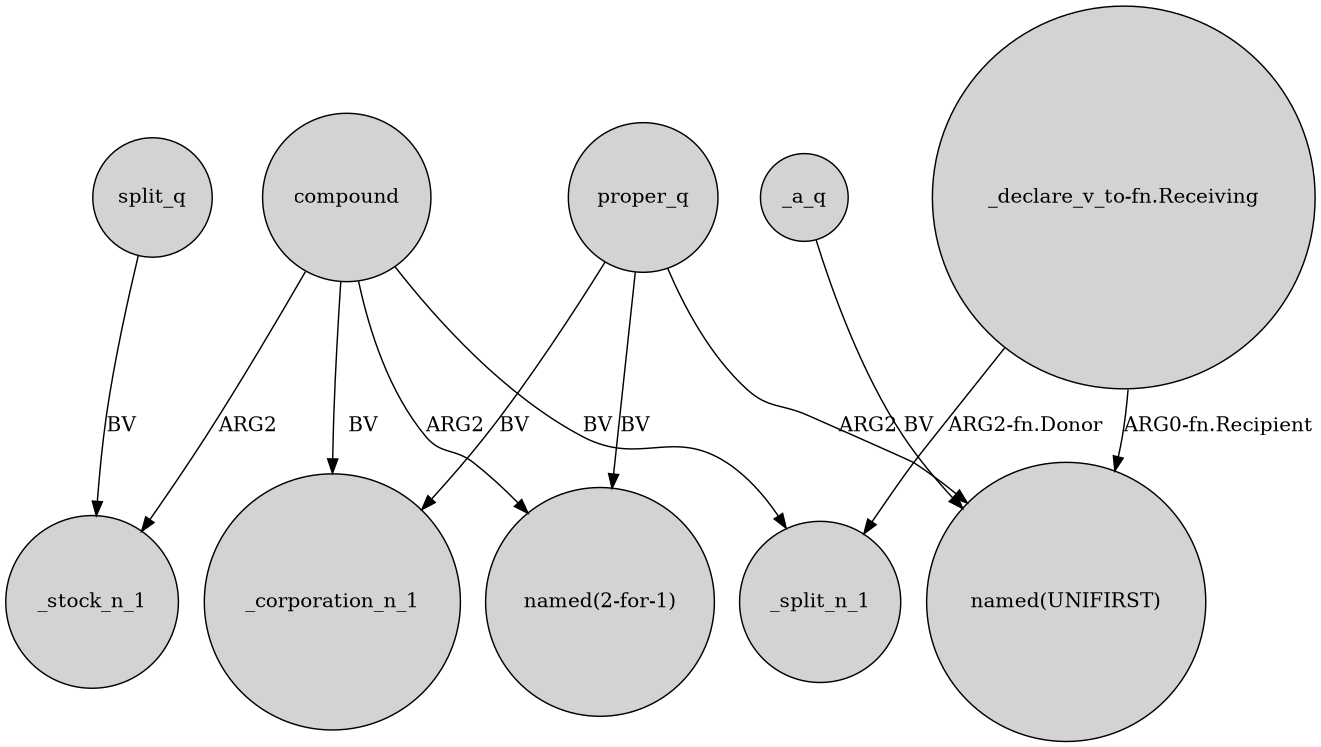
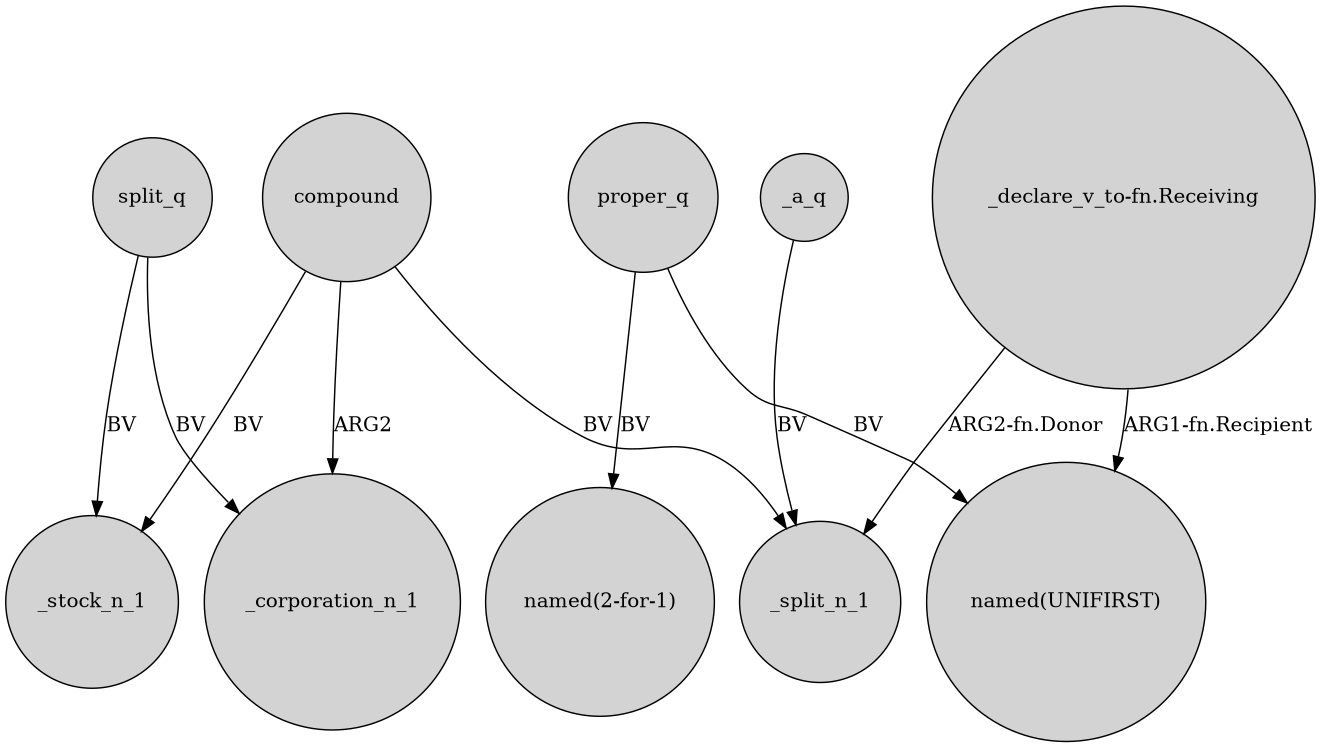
edge "_a_q" -> "named(UNIFIRST)": now "_a_q" -> "_split_n_1"
edge "proper_q" -> "_corporation_n_1": now "split_q" -> "_corporation_n_1"
edge "compound" -> "named(2-for-1)": removed, label "ARG2"
edge "compound" -> "_stock_n_1": label "ARG2" -> "BV"
edge "compound" -> "_corporation_n_1": label "BV" -> "ARG2"
edge "proper_q" -> "named(UNIFIRST)": label "ARG2" -> "BV"
edge "_declare_v_to-fn.Receiving" -> "named(UNIFIRST)": label "ARG0-fn.Recipient" -> "ARG1-fn.Recipient"
